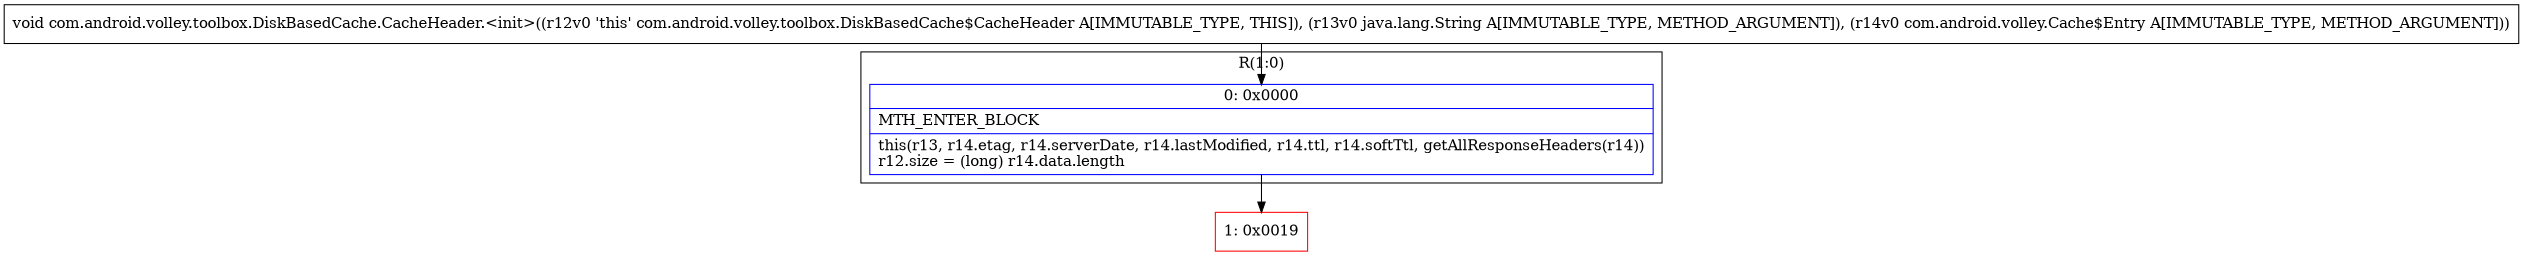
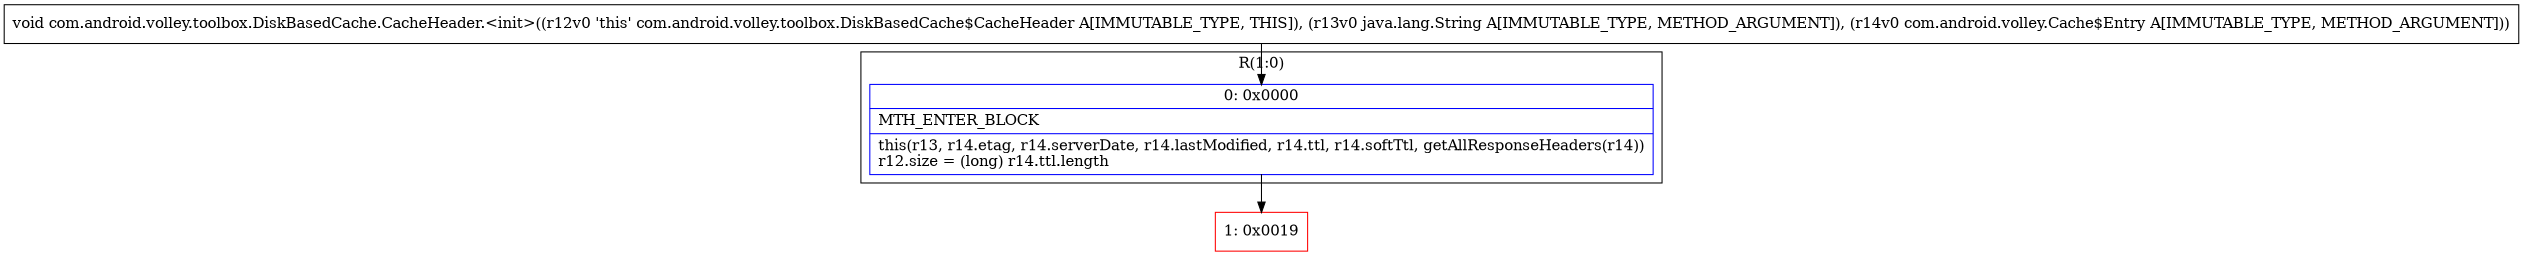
node "0: 0x0000": text "r12.size = (long) r14.data.length" -> "r12.size = (long) r14.ttl.length"
